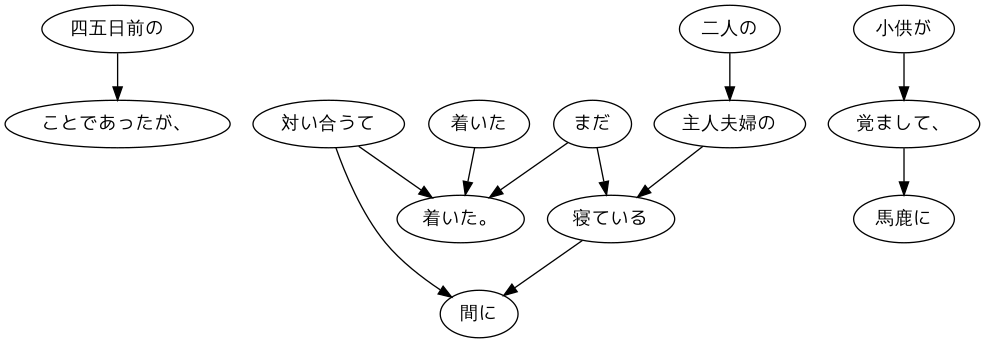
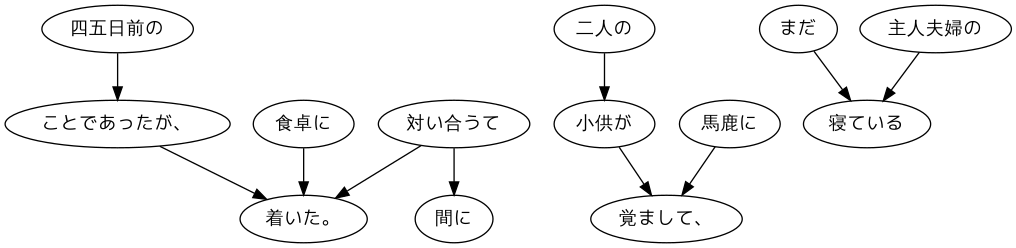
edge "二人の" -> "主人夫婦の": now "二人の" -> "小供が"
node "着いた": label "着いた" -> "食卓に"
edge "覚まして、" -> "馬鹿に": reversed
edge "まだ" -> "着いた。": now "ことであったが、" -> "着いた。"
edge "寝ている" -> "間に": removed
